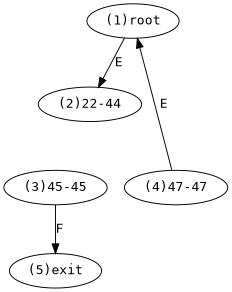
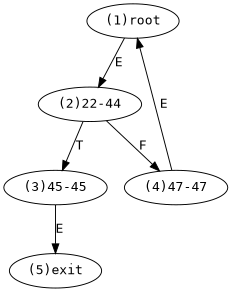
edge "(2)22-44" -> "(3)45-45": added, label "T"
edge "(2)22-44" -> "(4)47-47": added, label "F"
edge "(3)45-45" -> "(5)exit": label "F" -> "E"
